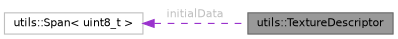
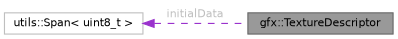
node "utils::TextureDescriptor": label "utils::TextureDescriptor" -> "gfx::TextureDescriptor"
